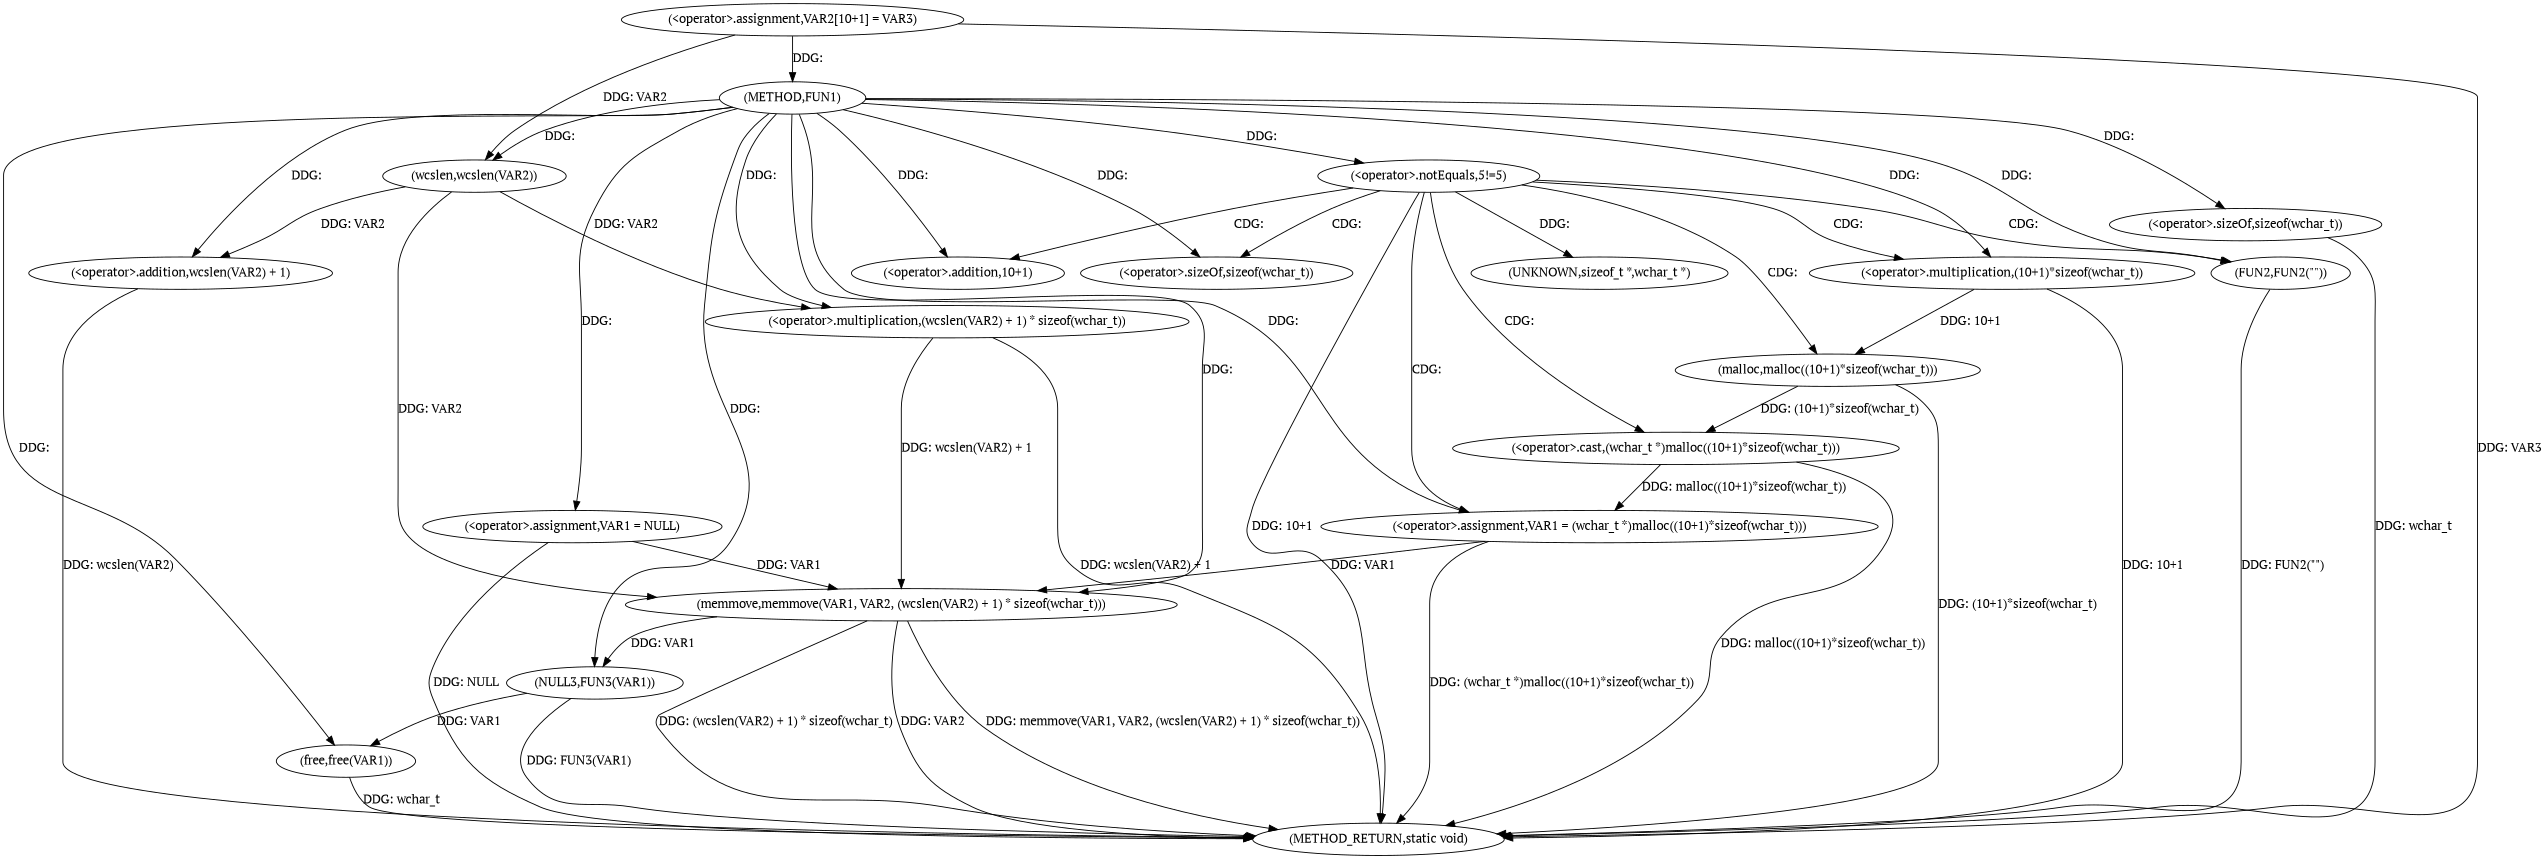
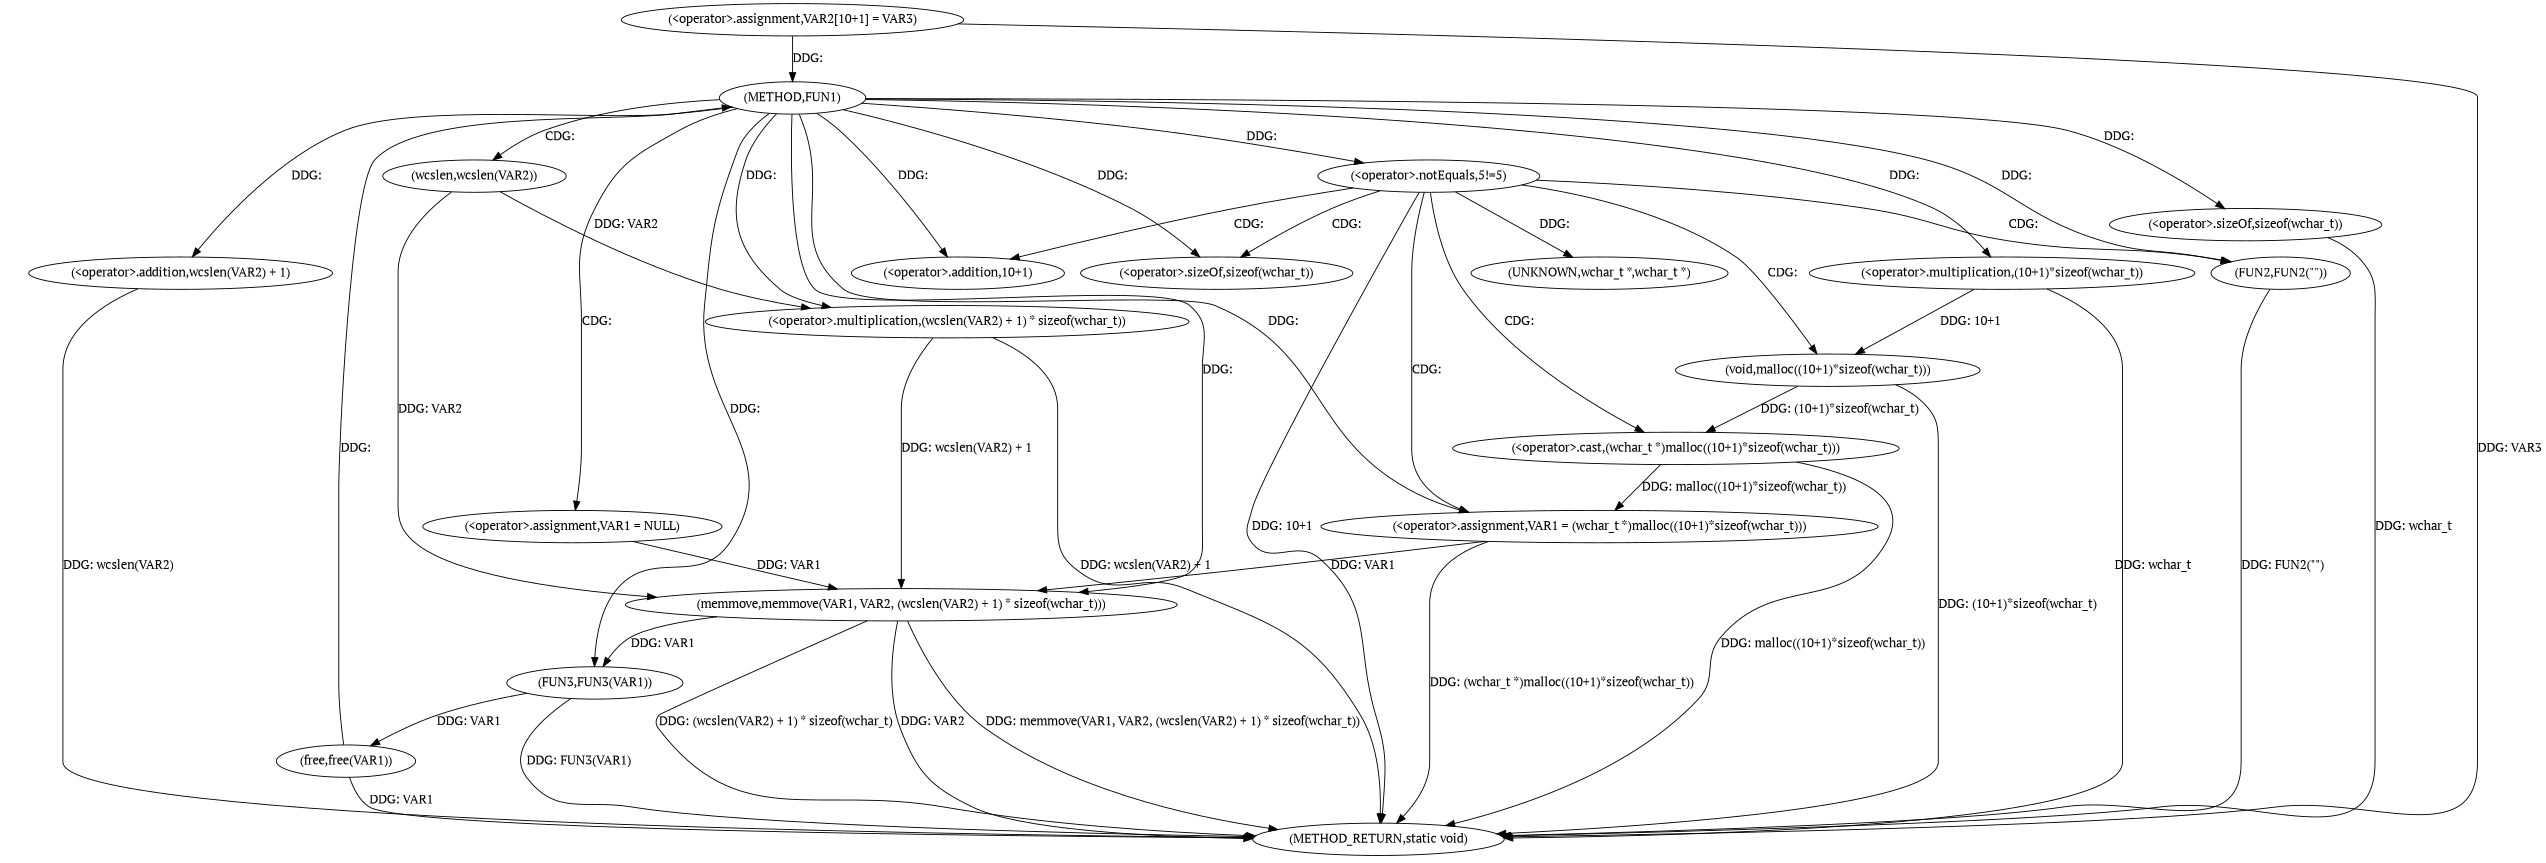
edge "(<operator>.assignment,VAR2[10+1] = VAR3)" -> "(wcslen,wcslen(VAR2))": removed, label "DDG: VAR2"
edge "(METHOD,FUN1)" -> "(wcslen,wcslen(VAR2))": label "DDG: " -> "CDG: "
edge "(METHOD,FUN1)" -> "(free,free(VAR1))": reversed
edge "(<operator>.notEquals,5!=5)" -> "(<operator>.multiplication,(10+1)*sizeof(wchar_t))": removed, label "CDG:"
edge "(wcslen,wcslen(VAR2))" -> "(<operator>.addition,wcslen(VAR2) + 1)": removed, label "DDG: VAR2"
node "(UNKNOWN,sizeof_t *,wchar_t *)": label "(UNKNOWN,sizeof_t *,wchar_t *)" -> "(UNKNOWN,wchar_t *,wchar_t *)"
edge "(METHOD,FUN1)" -> "(<operator>.assignment,VAR1 = NULL)": label "DDG: " -> "CDG: "
node "(malloc,malloc((10+1)*sizeof(wchar_t)))": label "(malloc,malloc((10+1)*sizeof(wchar_t)))" -> "(void,malloc((10+1)*sizeof(wchar_t)))"
edge "(<operator>.multiplication,(10+1)*sizeof(wchar_t))" -> "(METHOD_RETURN,static void)": label "DDG: 10+1" -> "DDG: wchar_t"
node "(NULL3,FUN3(VAR1))": label "(NULL3,FUN3(VAR1))" -> "(FUN3,FUN3(VAR1))"
edge "(free,free(VAR1))" -> "(METHOD_RETURN,static void)": label "DDG: wchar_t" -> "DDG: VAR1"
edge "(<operator>.assignment,VAR1 = NULL)" -> "(METHOD_RETURN,static void)": removed, label "DDG: NULL"
